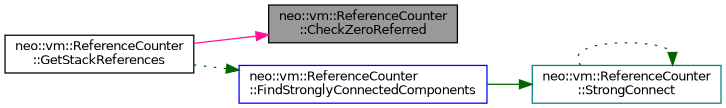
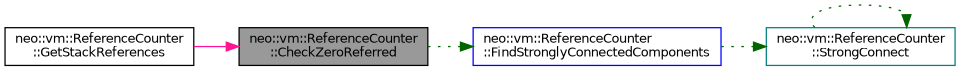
edge "neo::vm::ReferenceCounter ::GetStackReferences" -> "neo::vm::ReferenceCounter ::FindStronglyConnectedComponents": now "neo::vm::ReferenceCounter ::CheckZeroReferred" -> "neo::vm::ReferenceCounter ::FindStronglyConnectedComponents"
edge "neo::vm::ReferenceCounter ::FindStronglyConnectedComponents" -> "neo::vm::ReferenceCounter ::StrongConnect": style solid -> dotted
